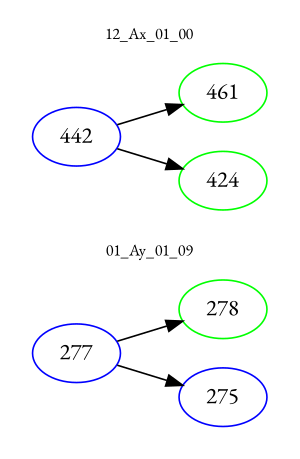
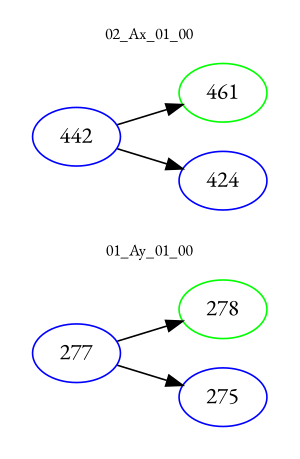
cluster "12_Ax_01_00": label "12_Ax_01_00" -> "02_Ax_01_00"
node "424": color green -> blue
cluster "01_Ay_01_09": label "01_Ay_01_09" -> "01_Ay_01_00"
